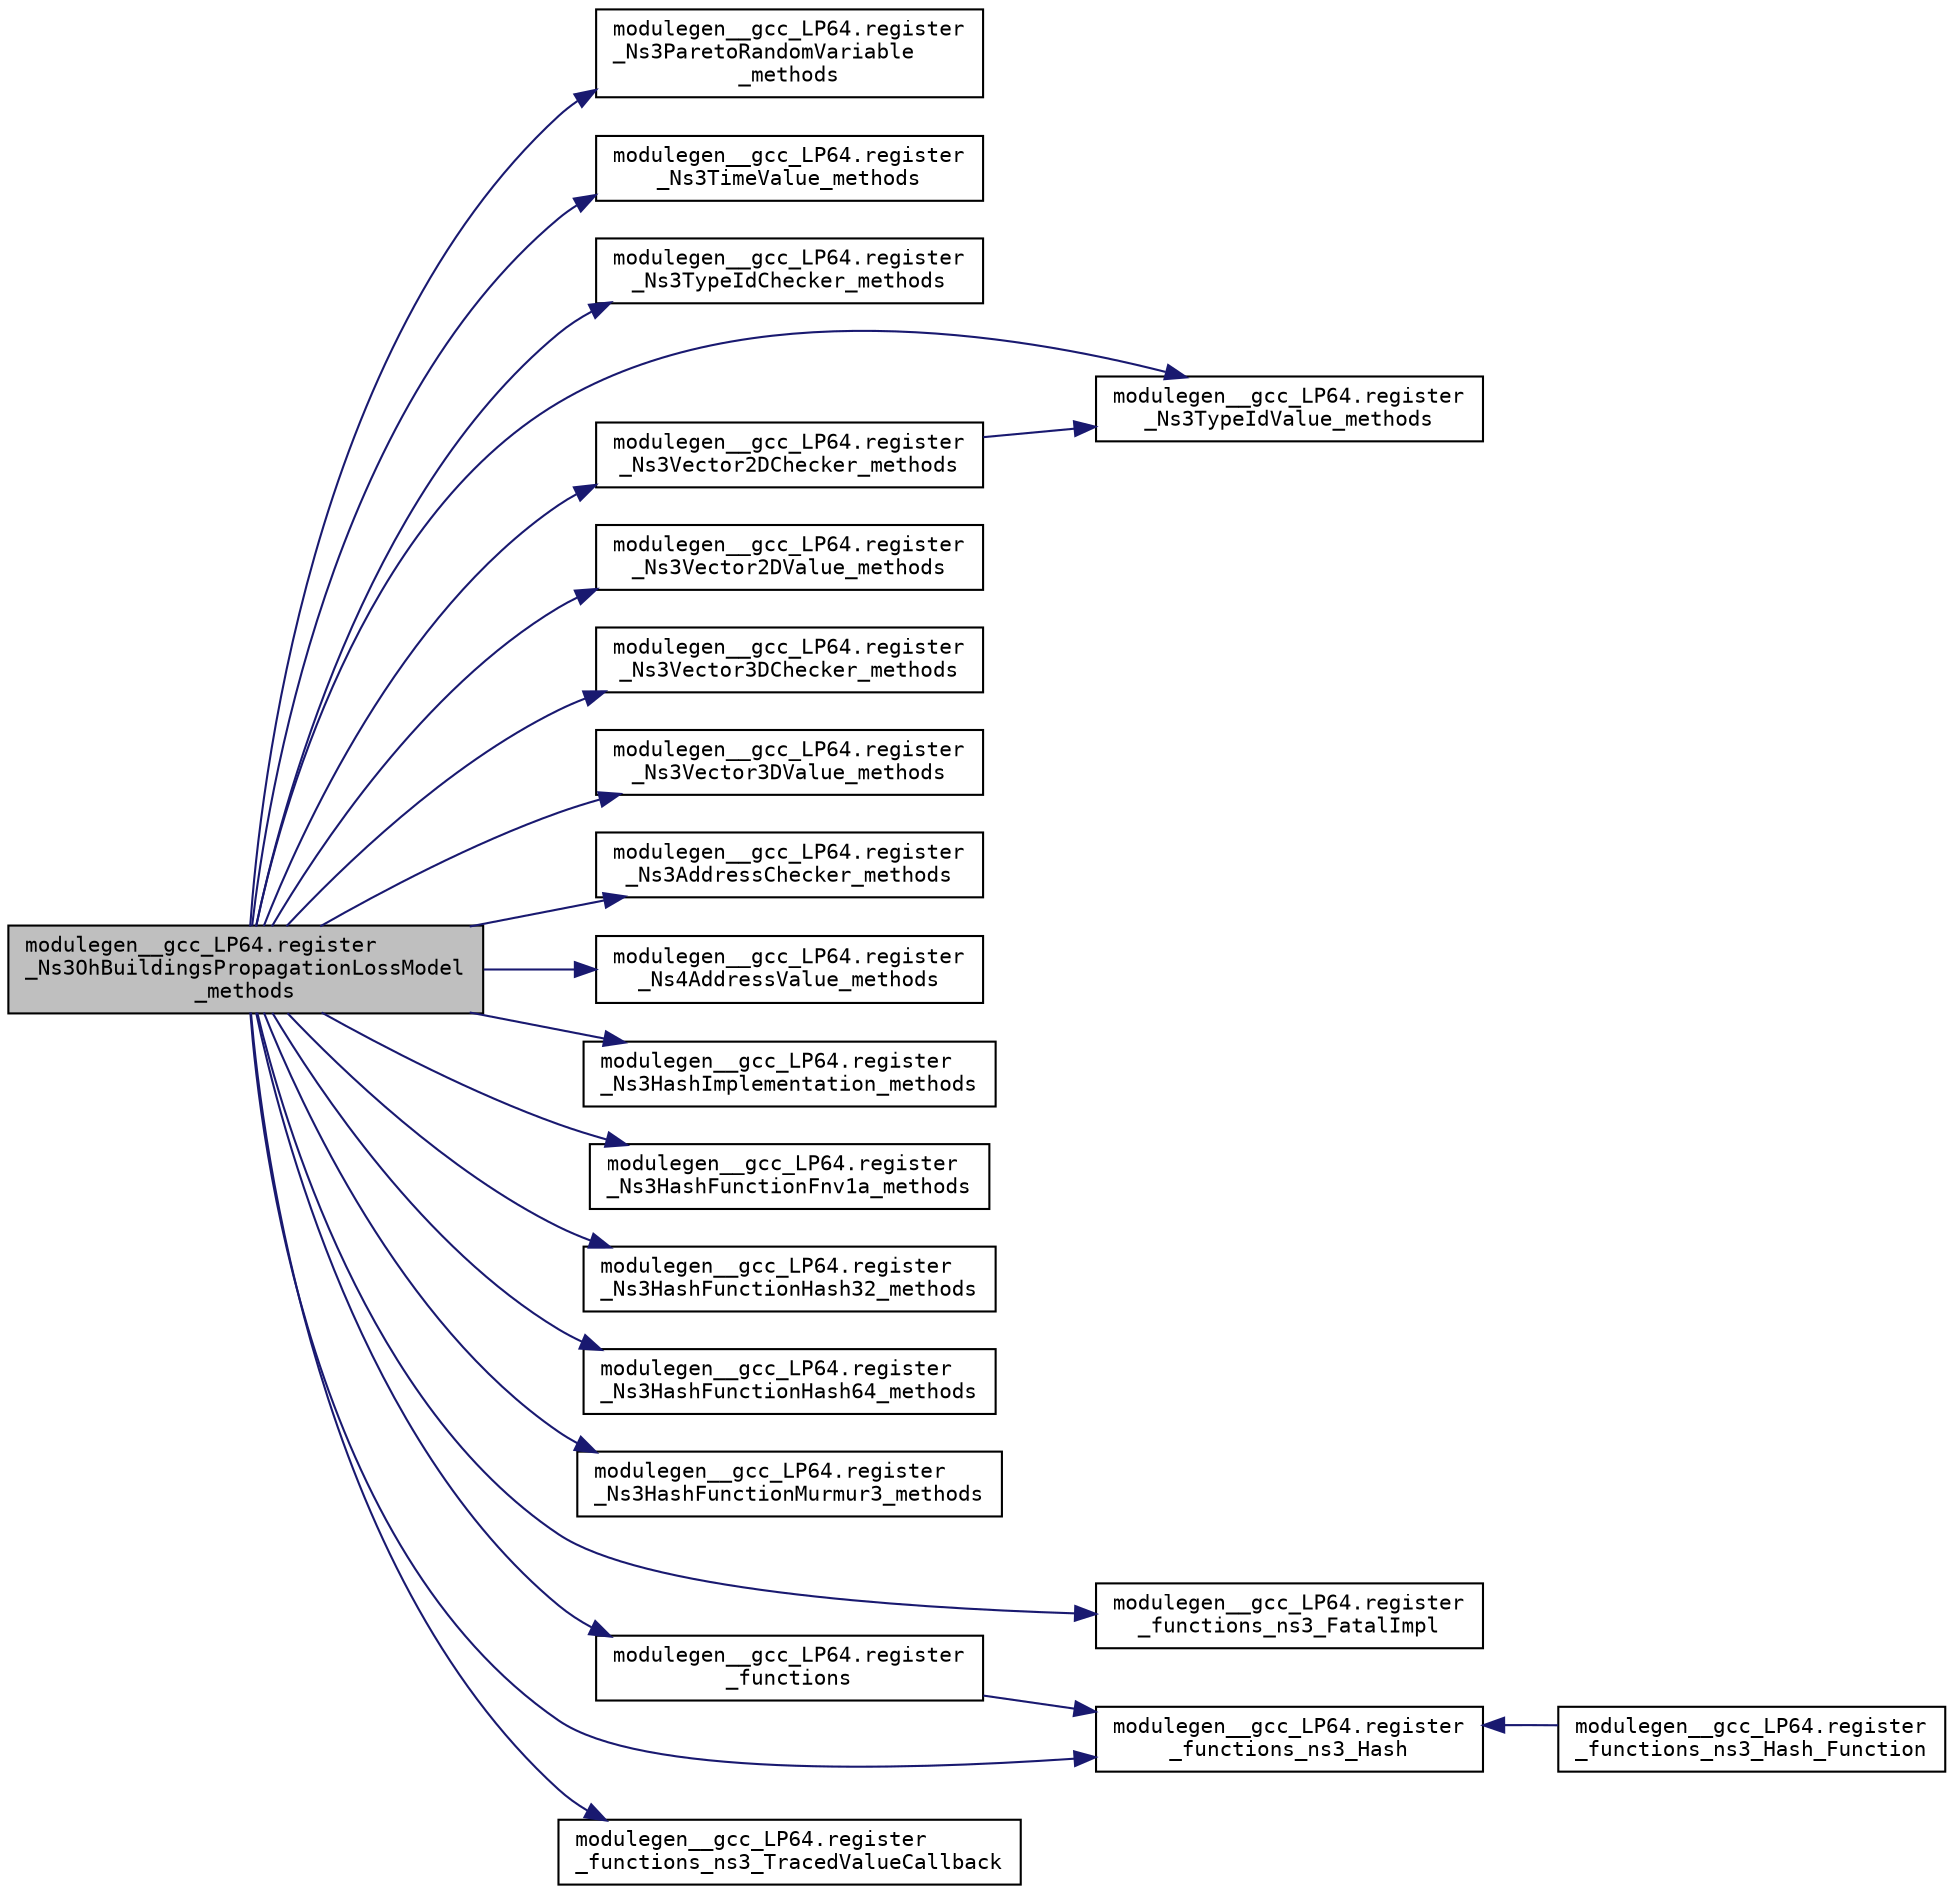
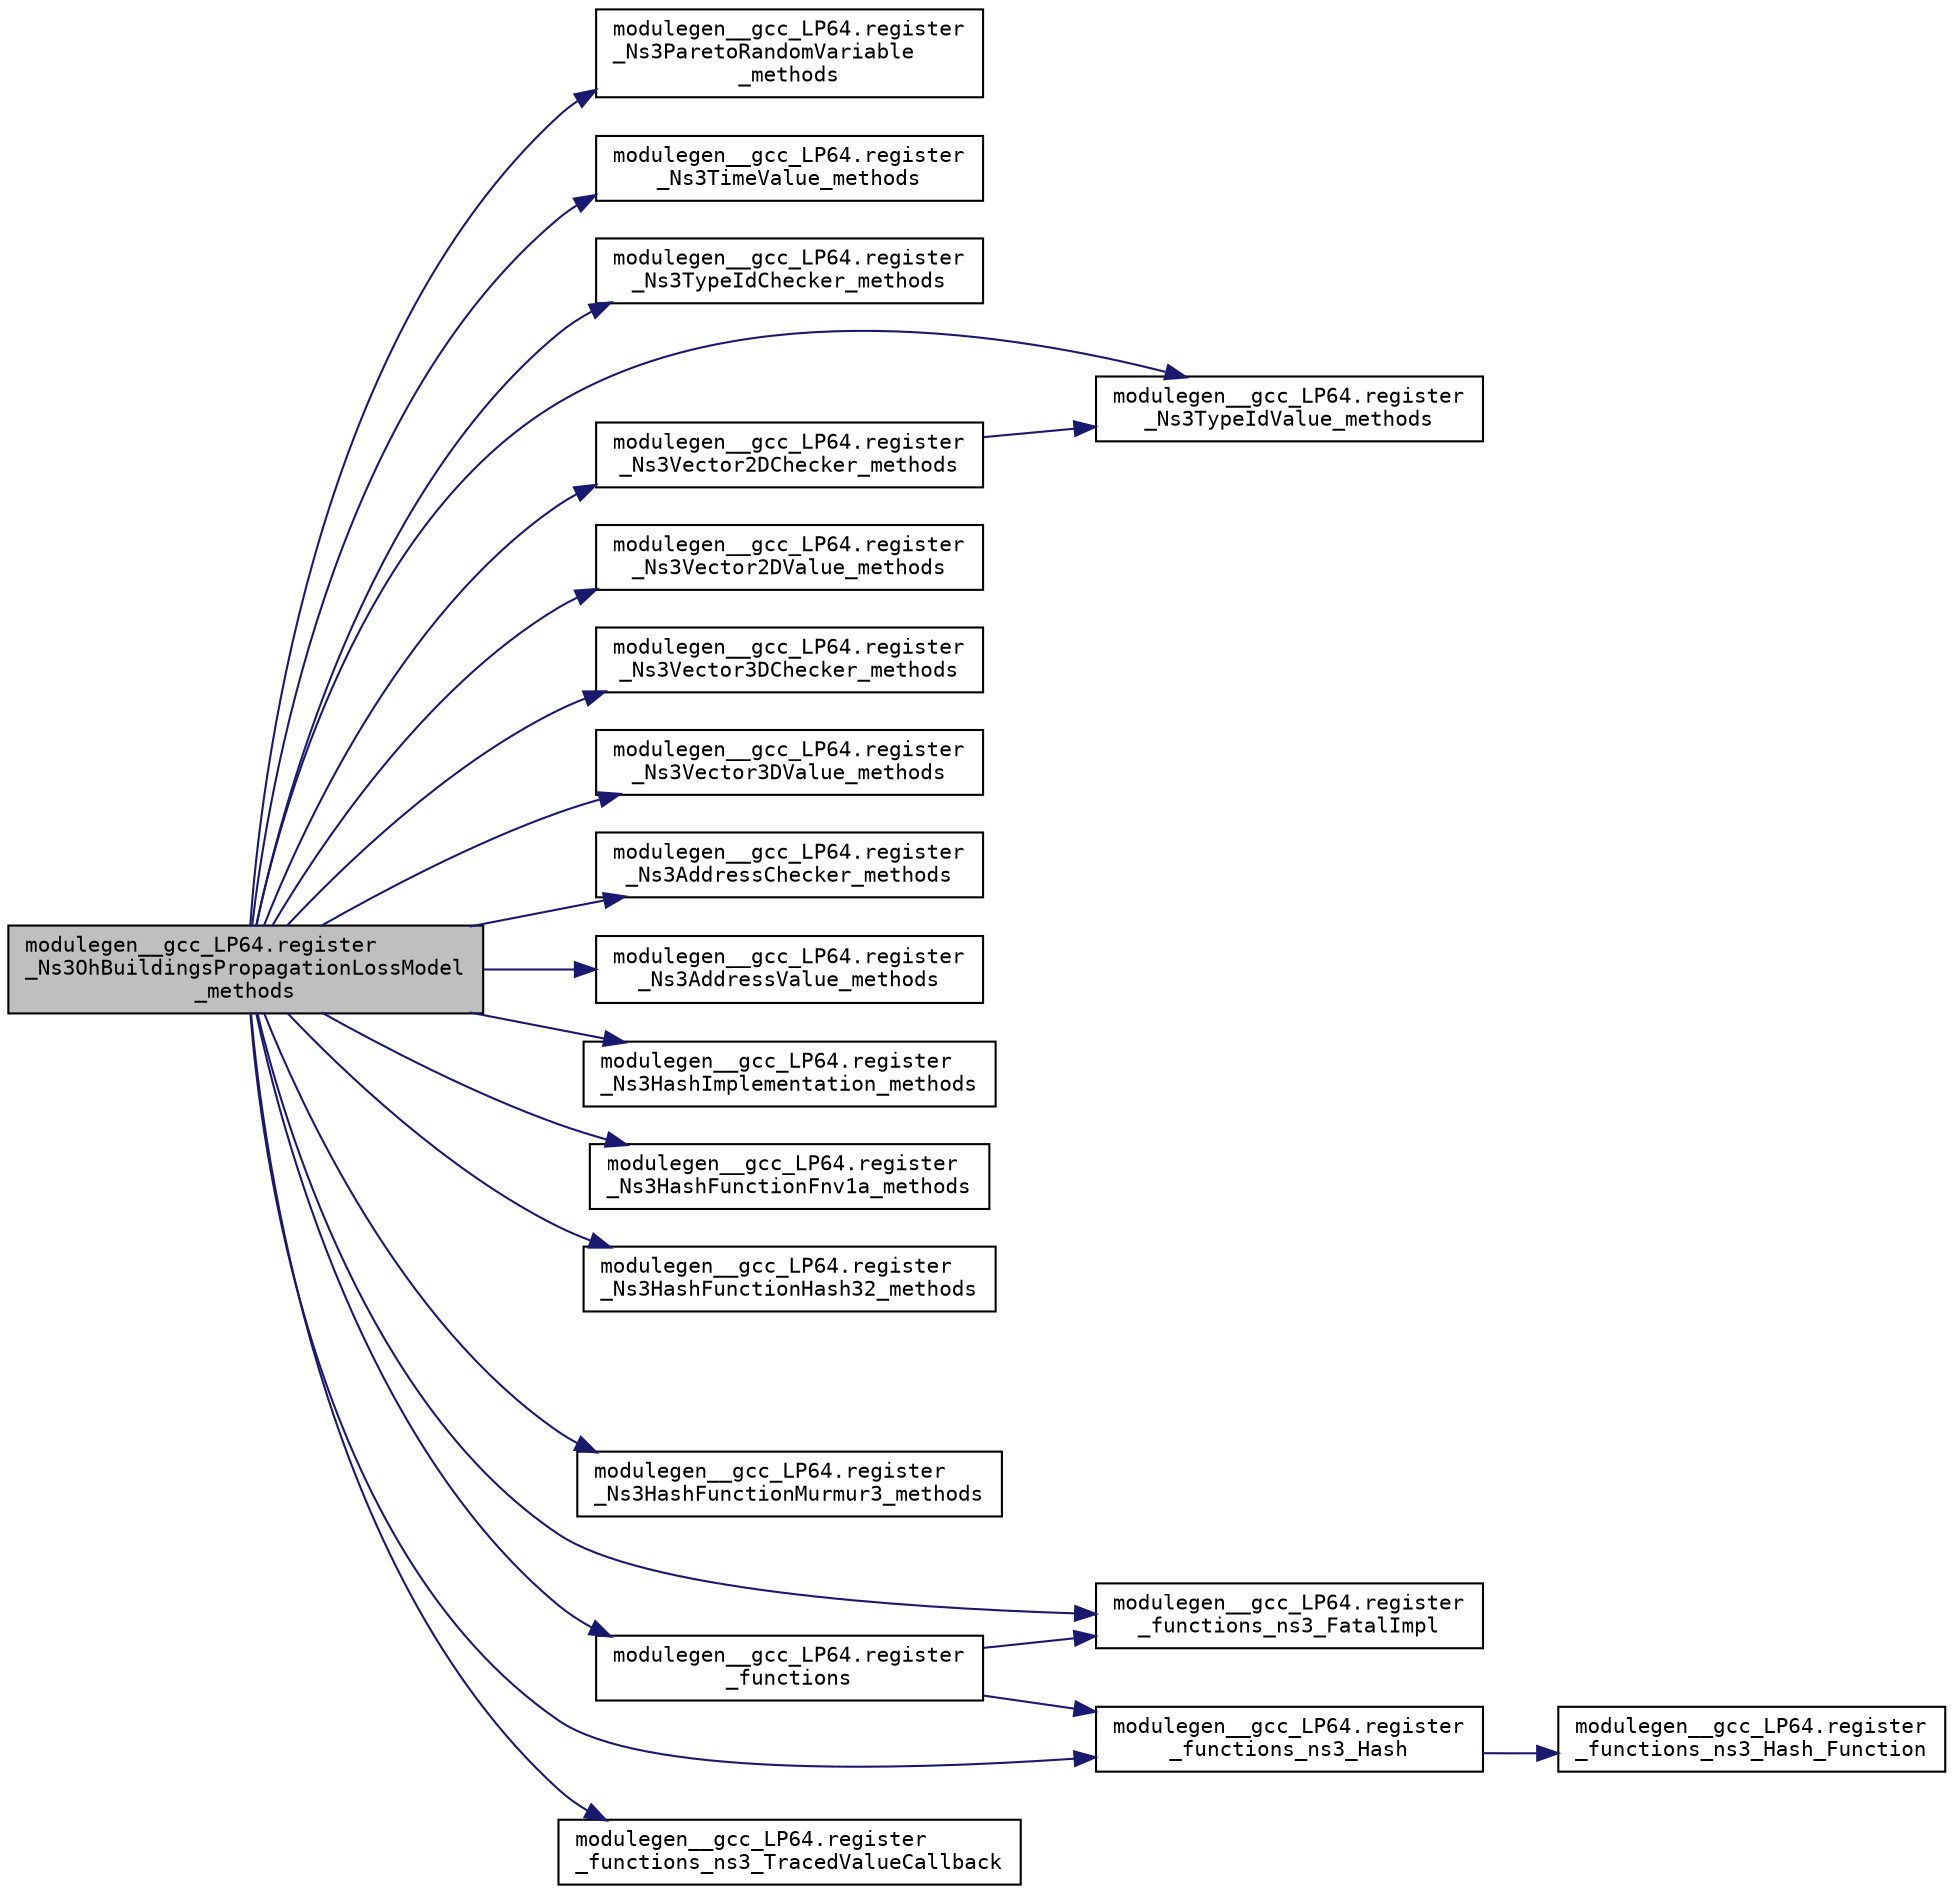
node "modulegen__gcc_LP64.register _Ns4AddressValue_methods": label "modulegen__gcc_LP64.register _Ns4AddressValue_methods" -> "modulegen__gcc_LP64.register _Ns3AddressValue_methods"
node "modulegen__gcc_LP64.register _Ns3HashFunctionHash64_methods": removed
edge "modulegen__gcc_LP64.register _functions" -> "modulegen__gcc_LP64.register _functions_ns3_FatalImpl": added
edge "modulegen__gcc_LP64.register _functions_ns3_Hash_Function" -> "modulegen__gcc_LP64.register _functions_ns3_Hash": reversed
